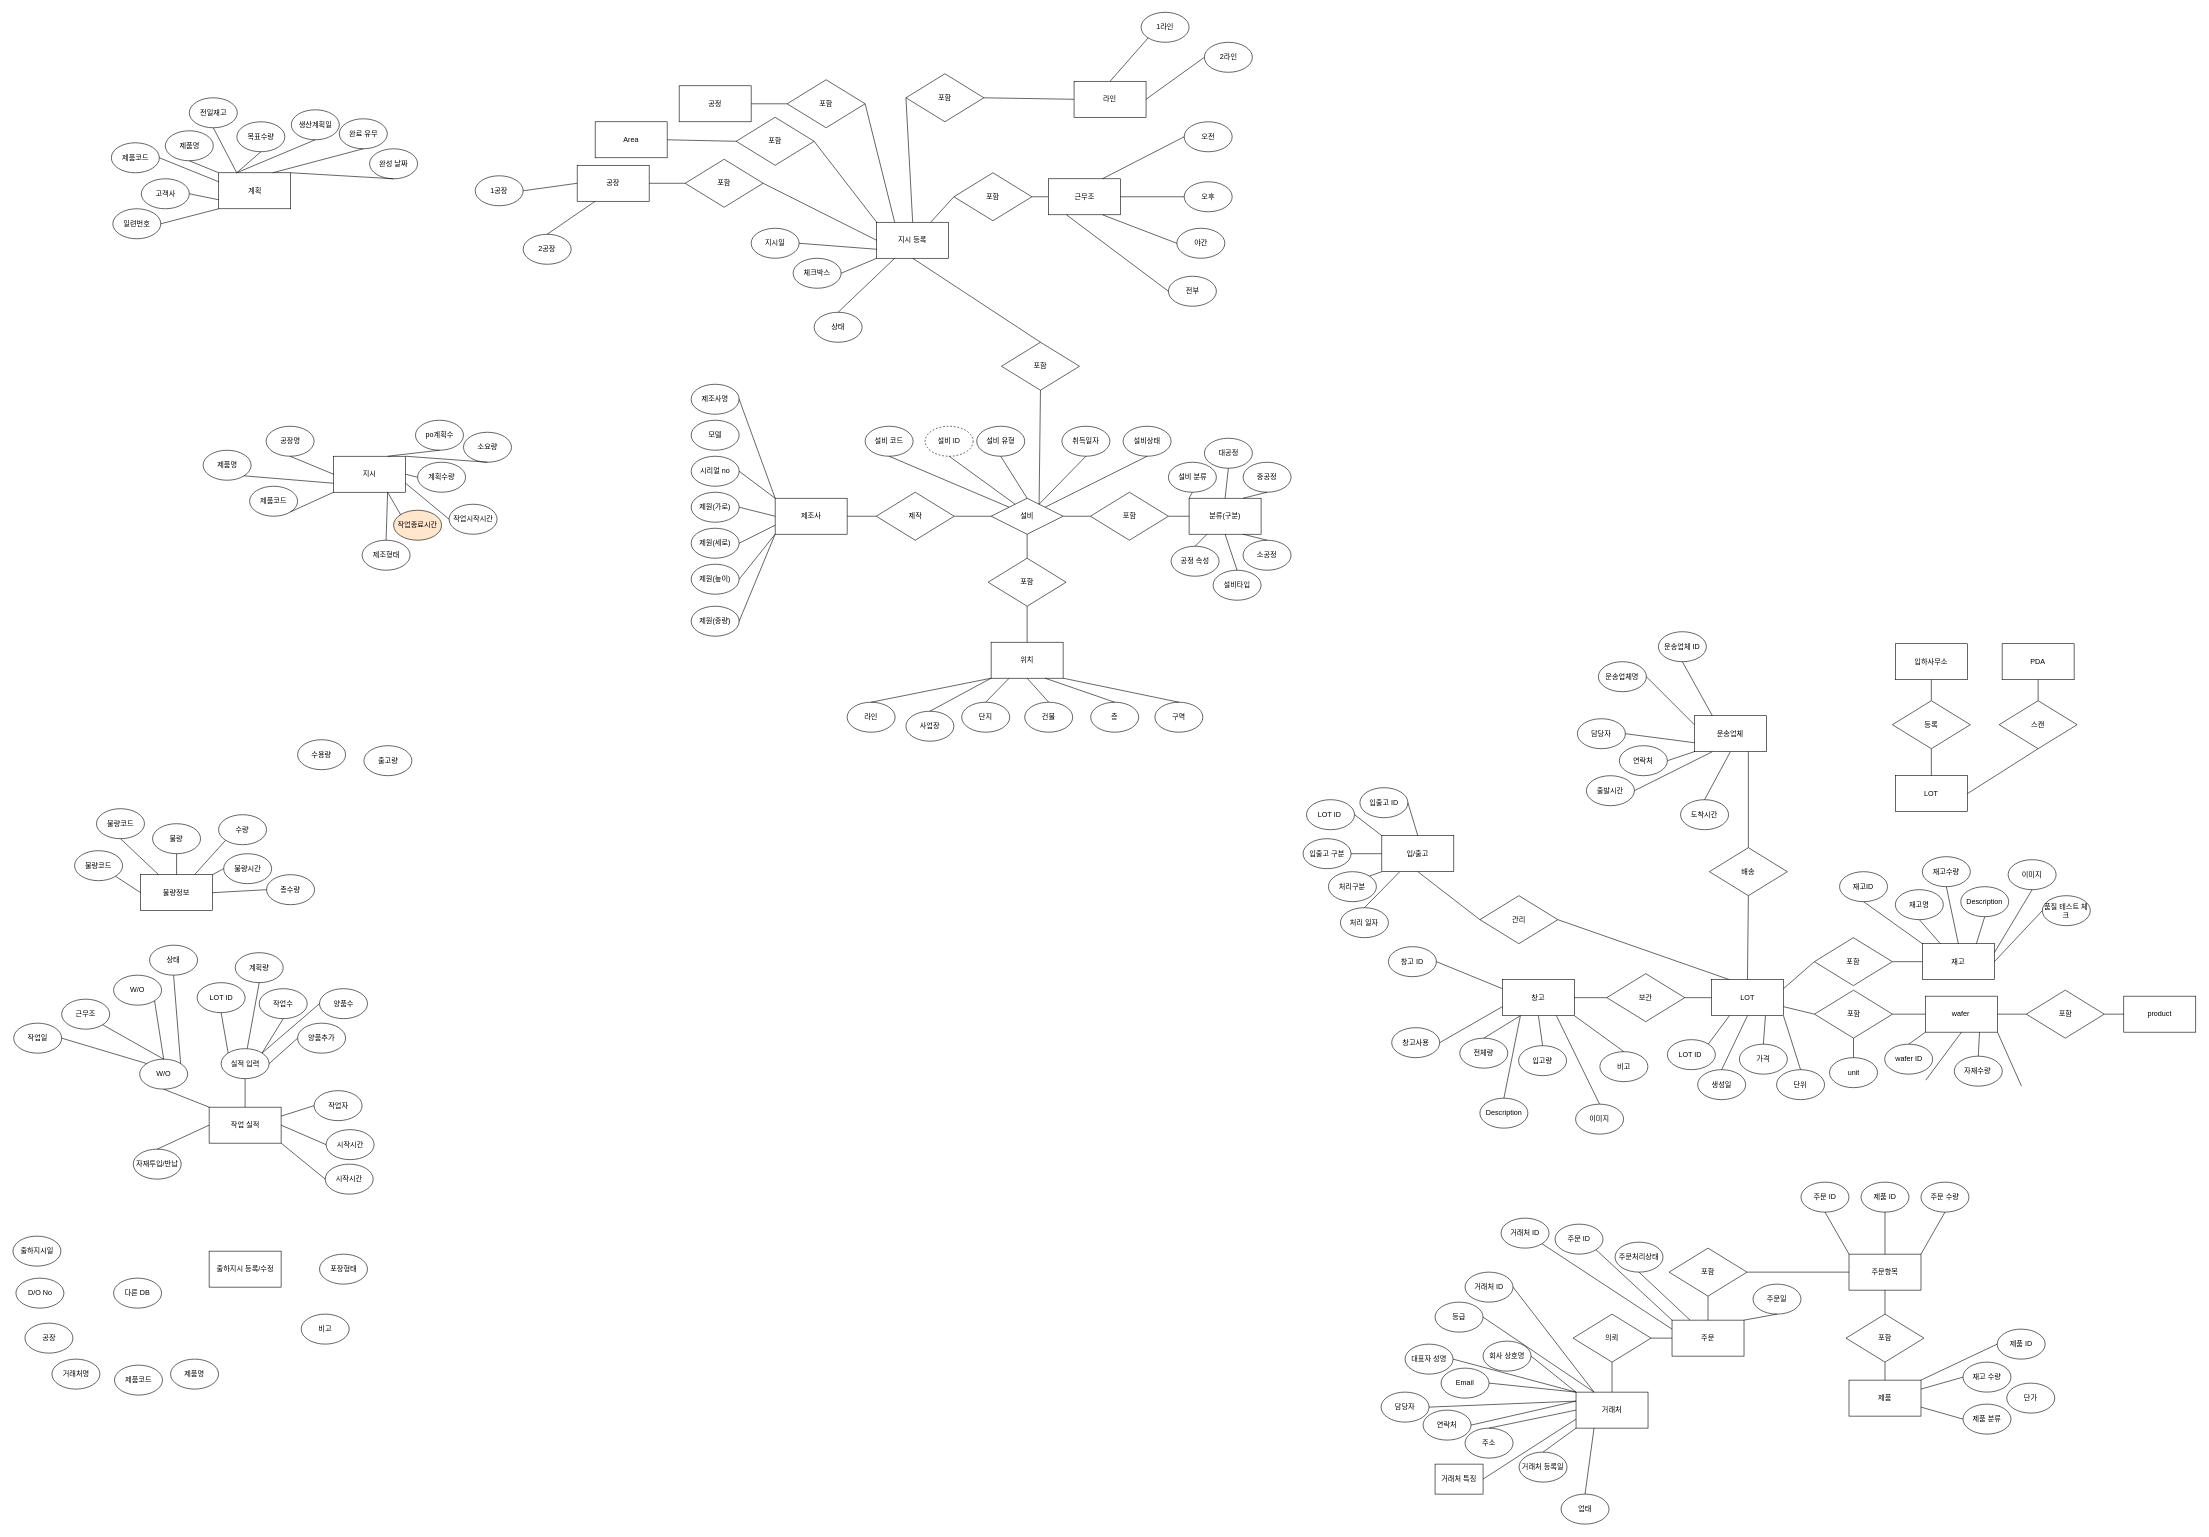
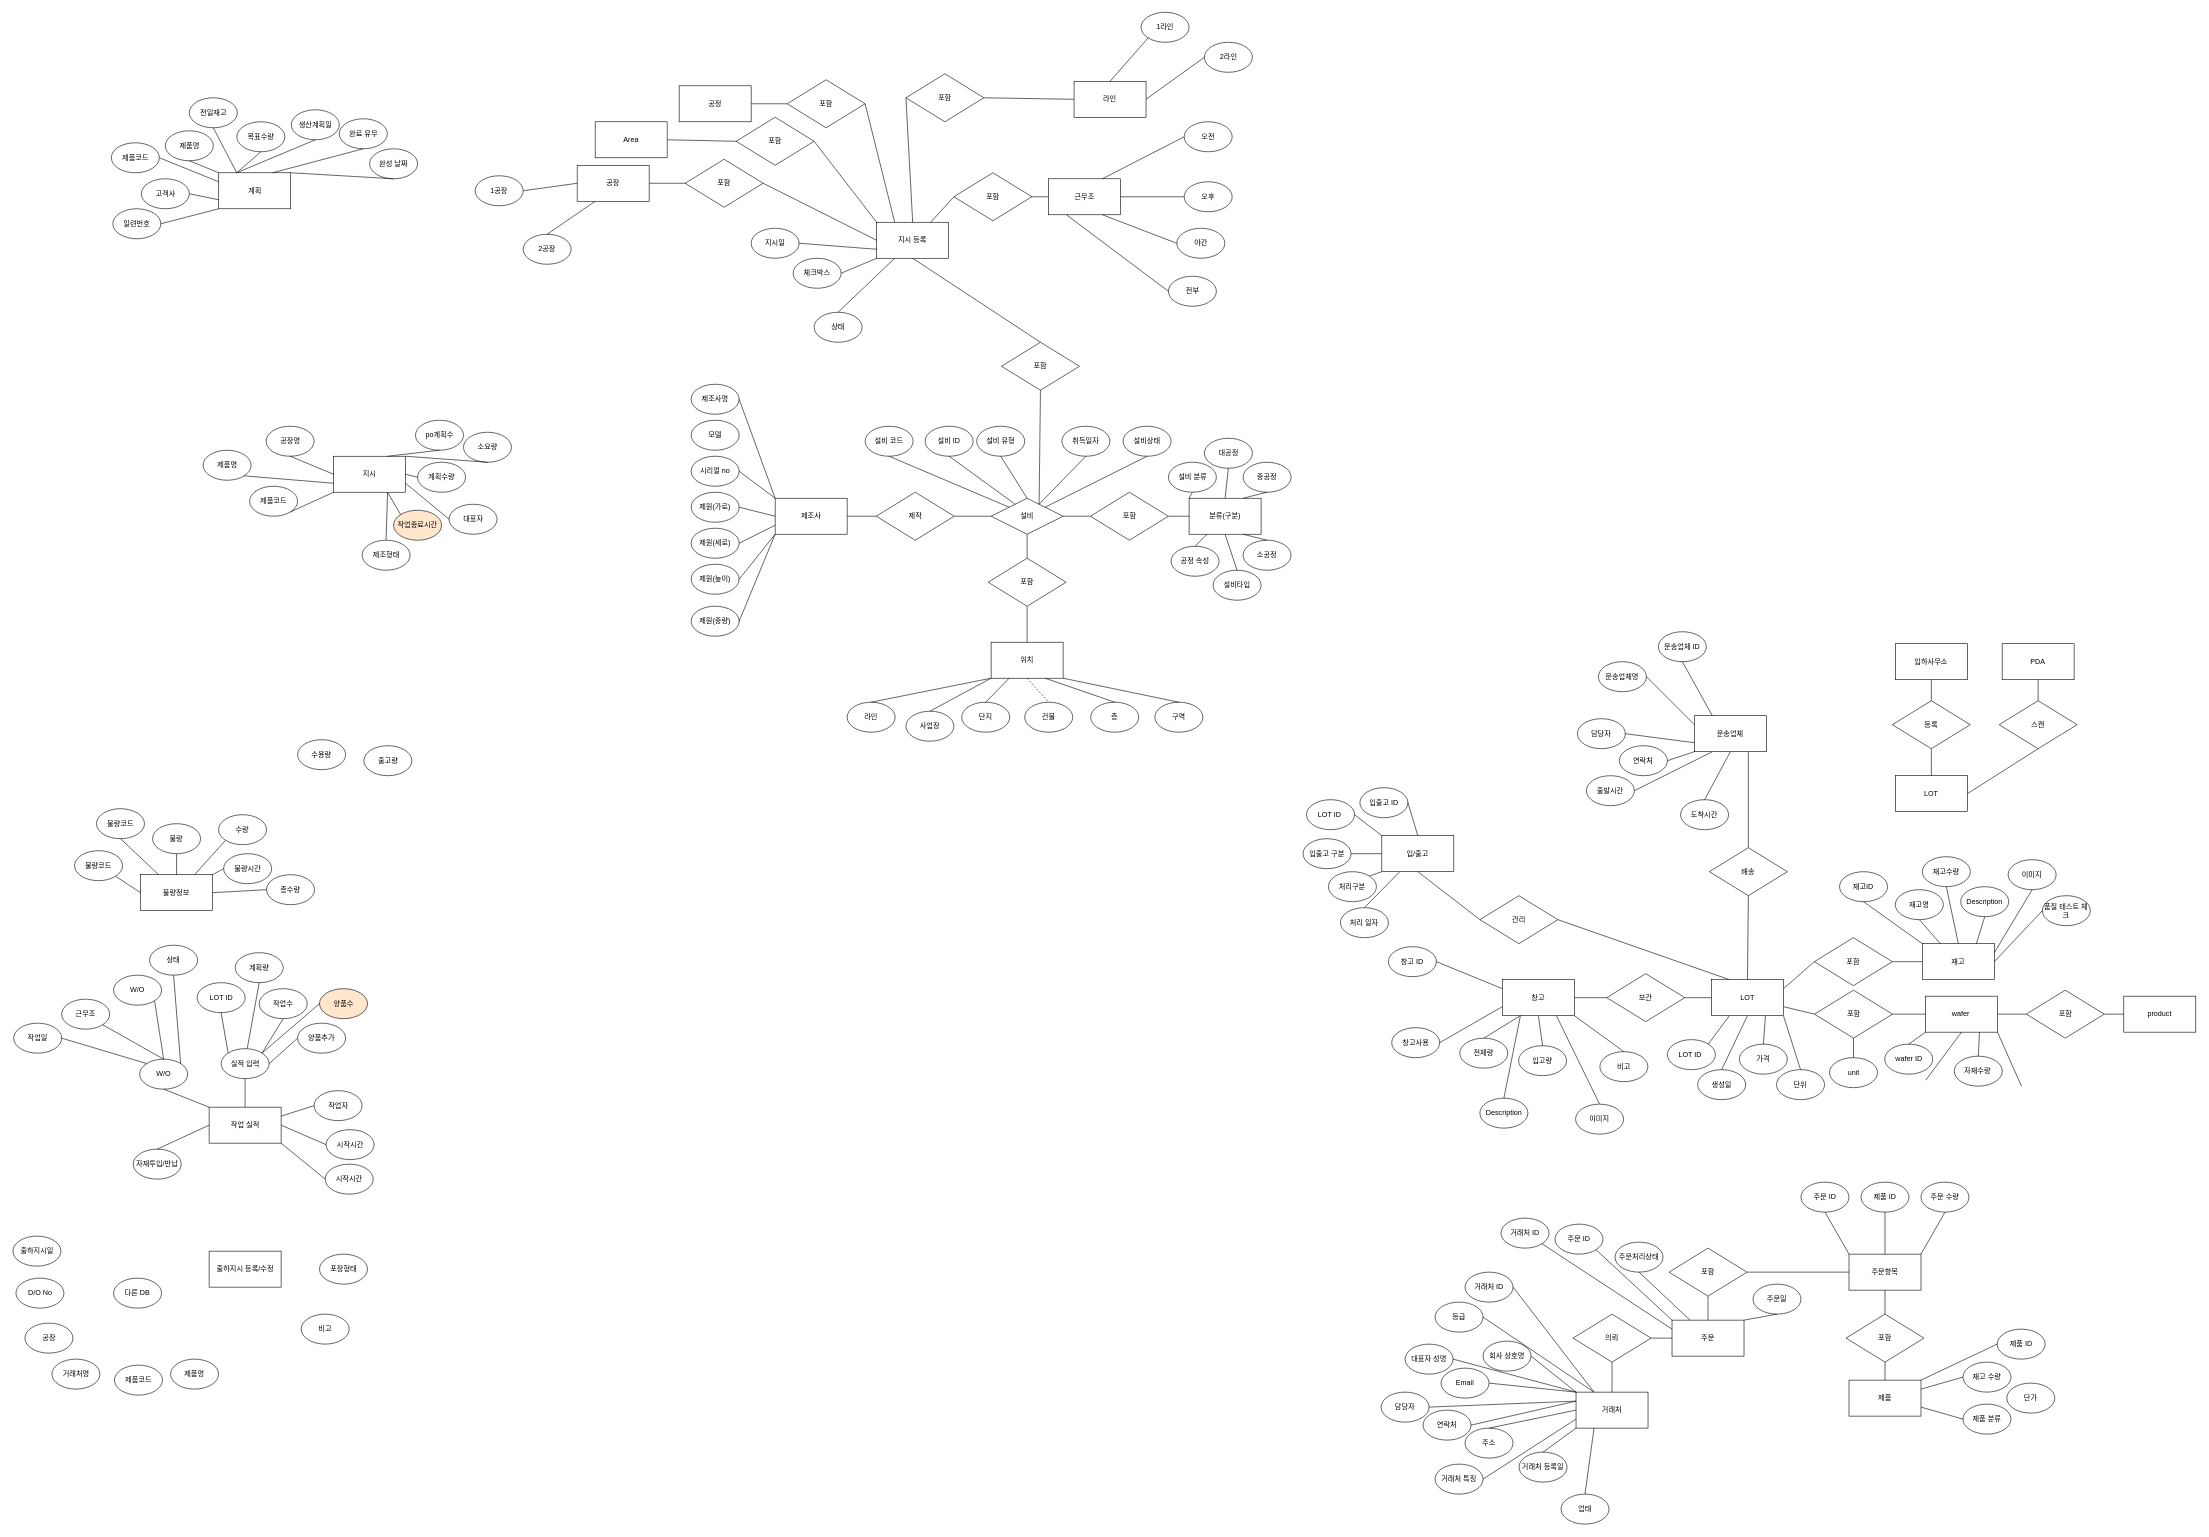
node "설비 ID": style dashed -> solid
node "작업시작시간": label "작업시작시간" -> "대표자"
edge "위치" -- "건물": style solid -> dashed
node "양품수": fillcolor #ffffff -> #ffe6cc
node "거래처 특징": shape rectangle -> ellipse
